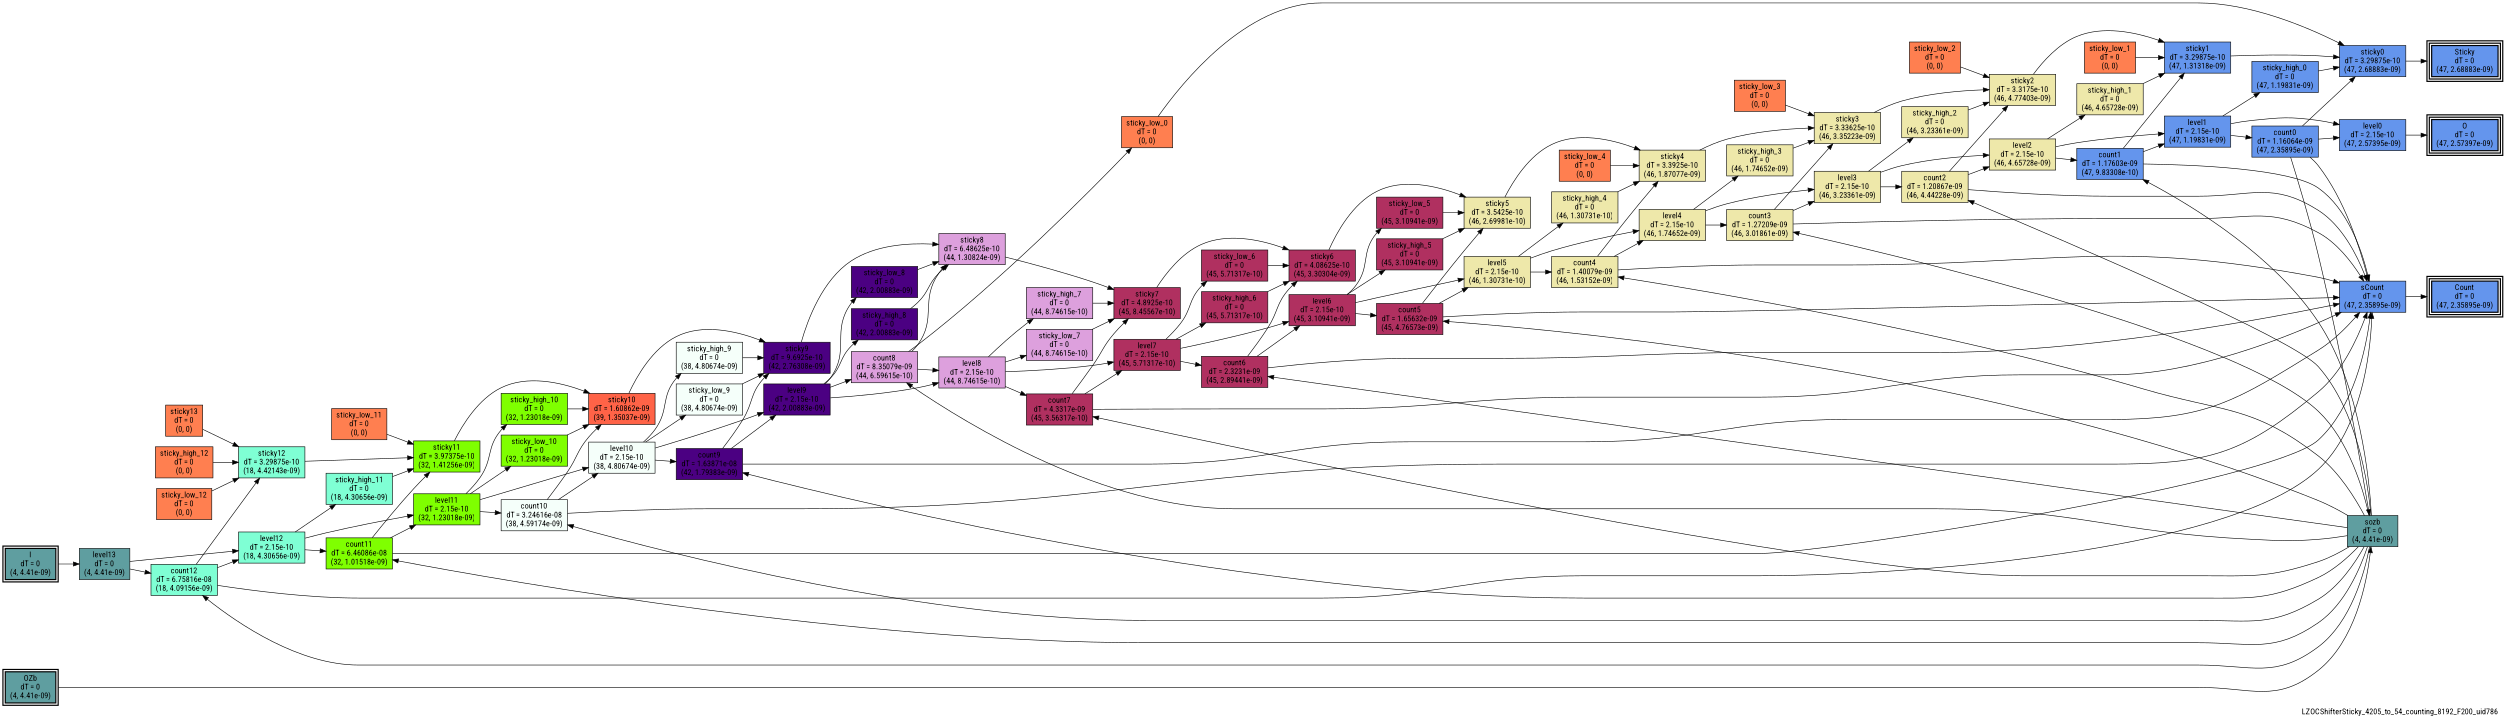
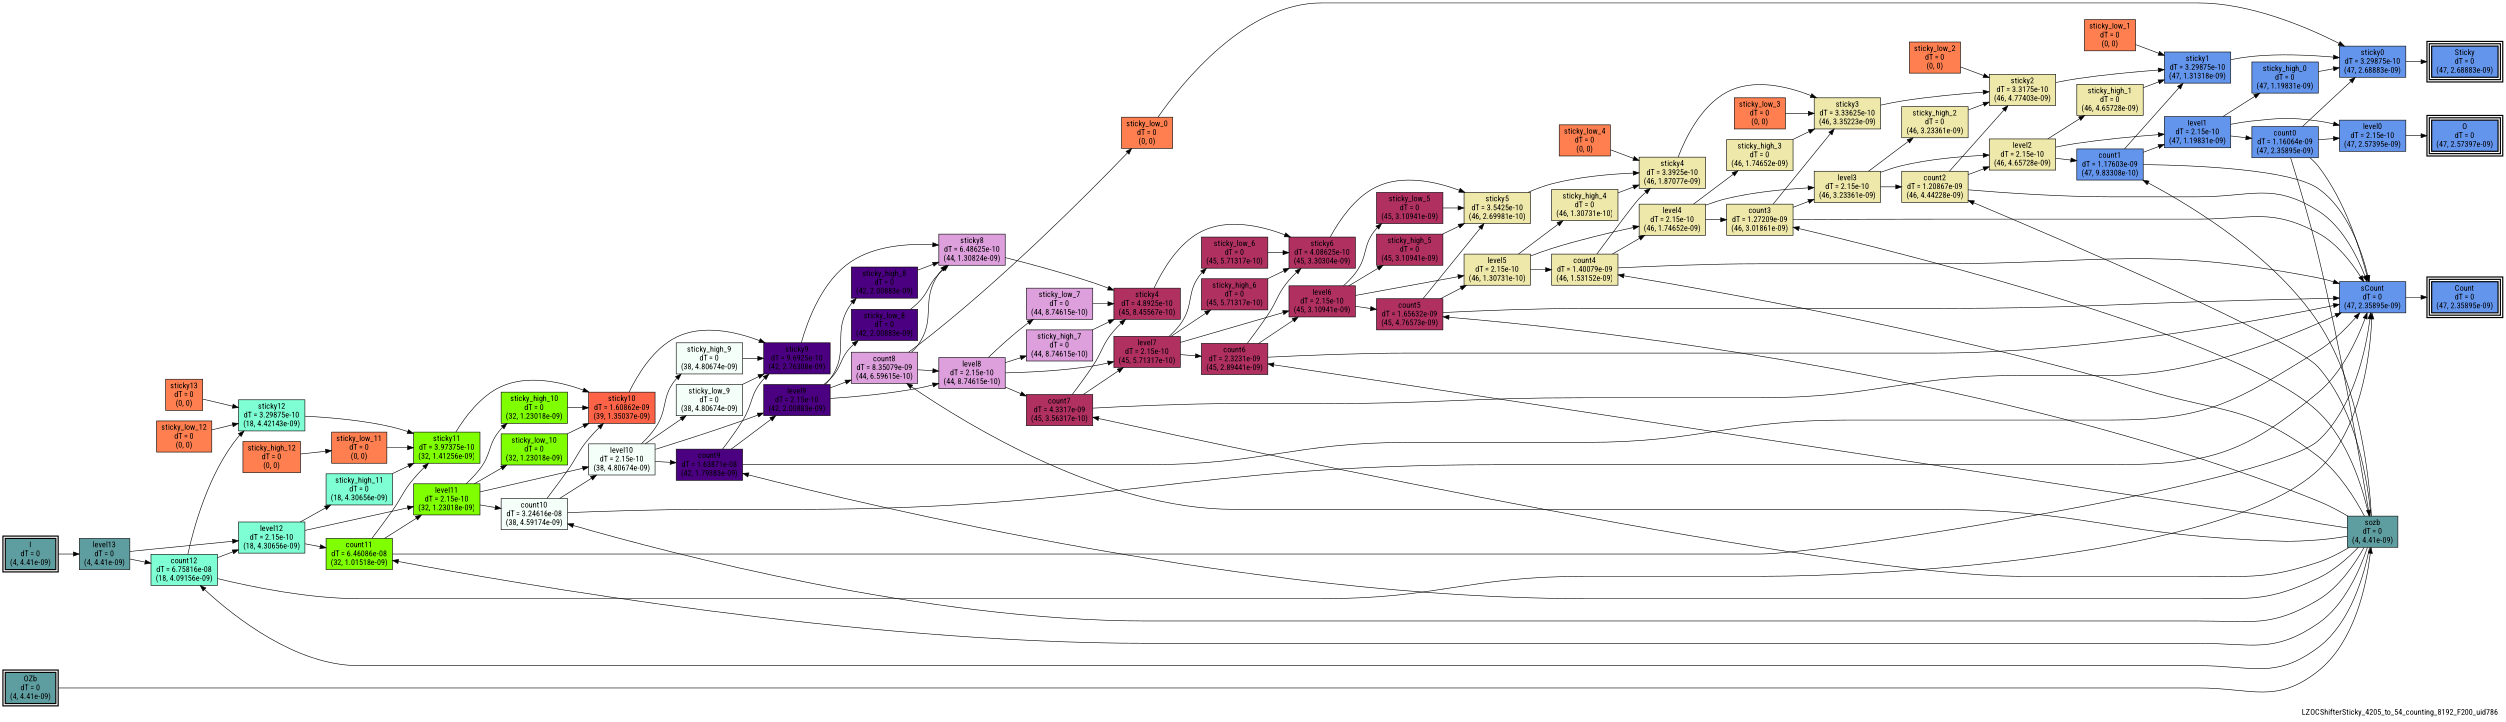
node "sticky7 dT = 4.8925e-10 (45, 8.45567e-10)": label "sticky7 dT = 4.8925e-10 (45, 8.45567e-10)" -> "sticky4 dT = 4.8925e-10 (45, 8.45567e-10)"
edge "sticky_high_12 dT = 0 (0, 0)" -> "sticky12 dT = 3.29875e-10 (18, 4.42143e-09)": now "sticky_high_12 dT = 0 (0, 0)" -> "sticky_low_11 dT = 0 (0, 0)"
